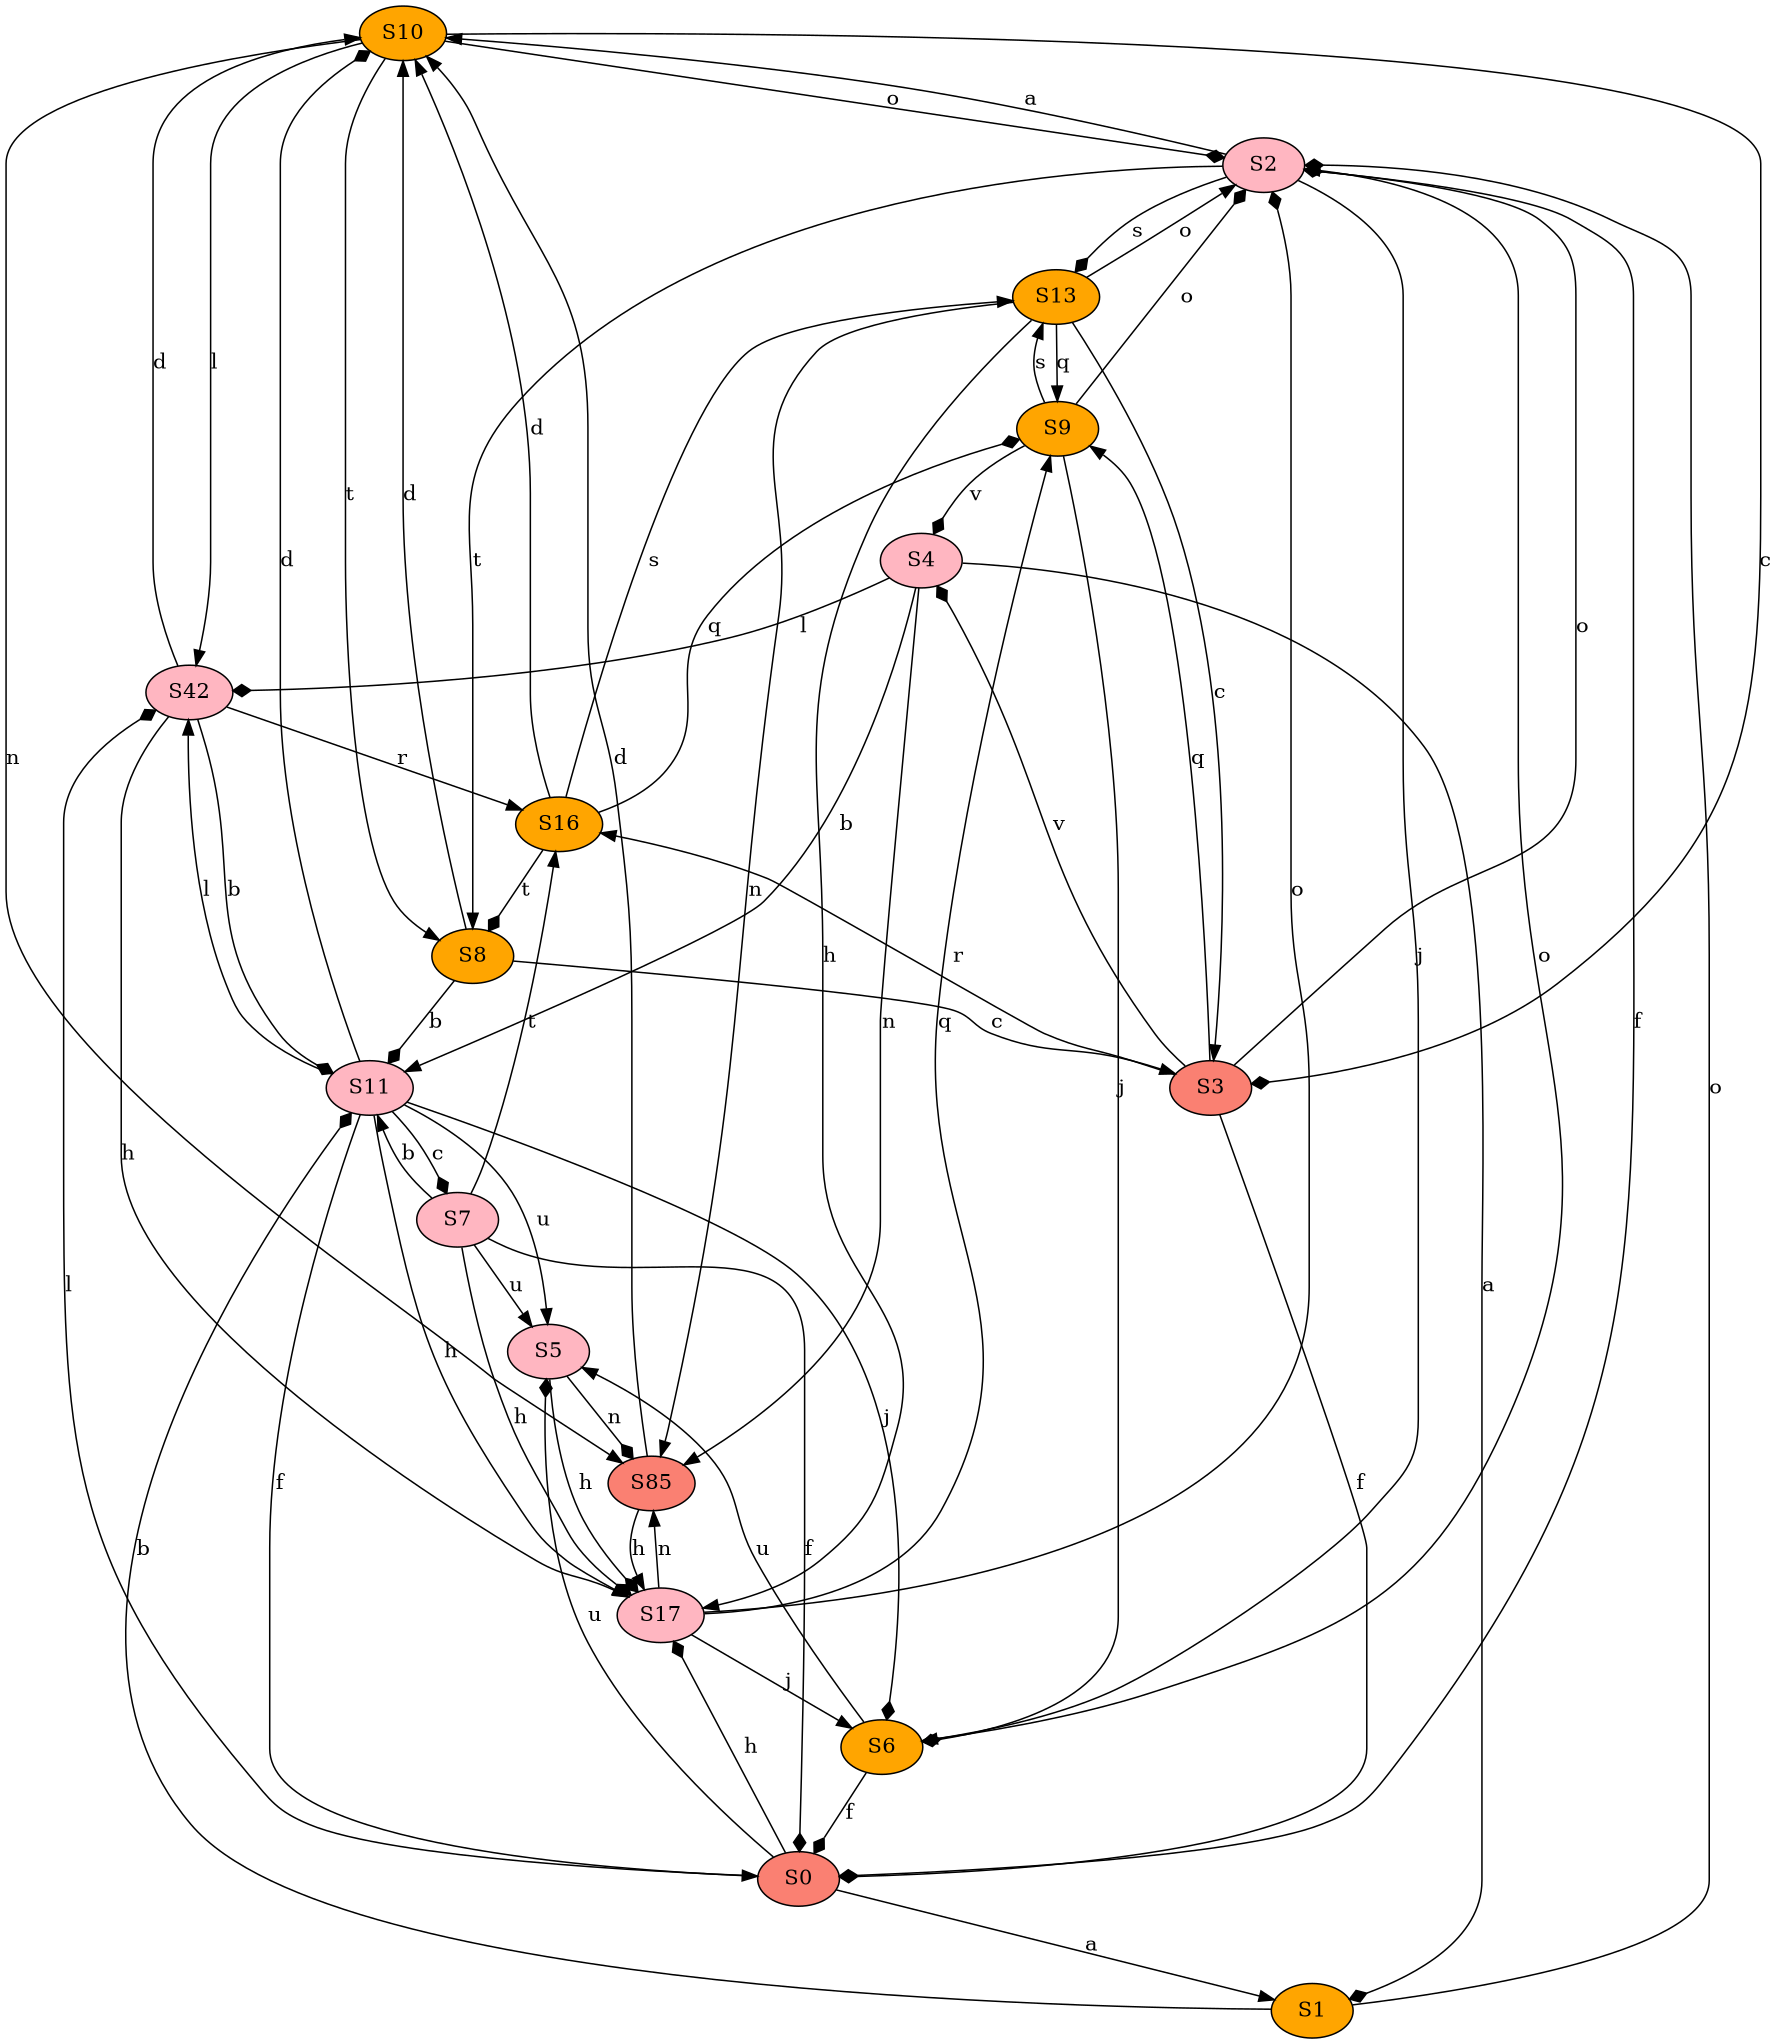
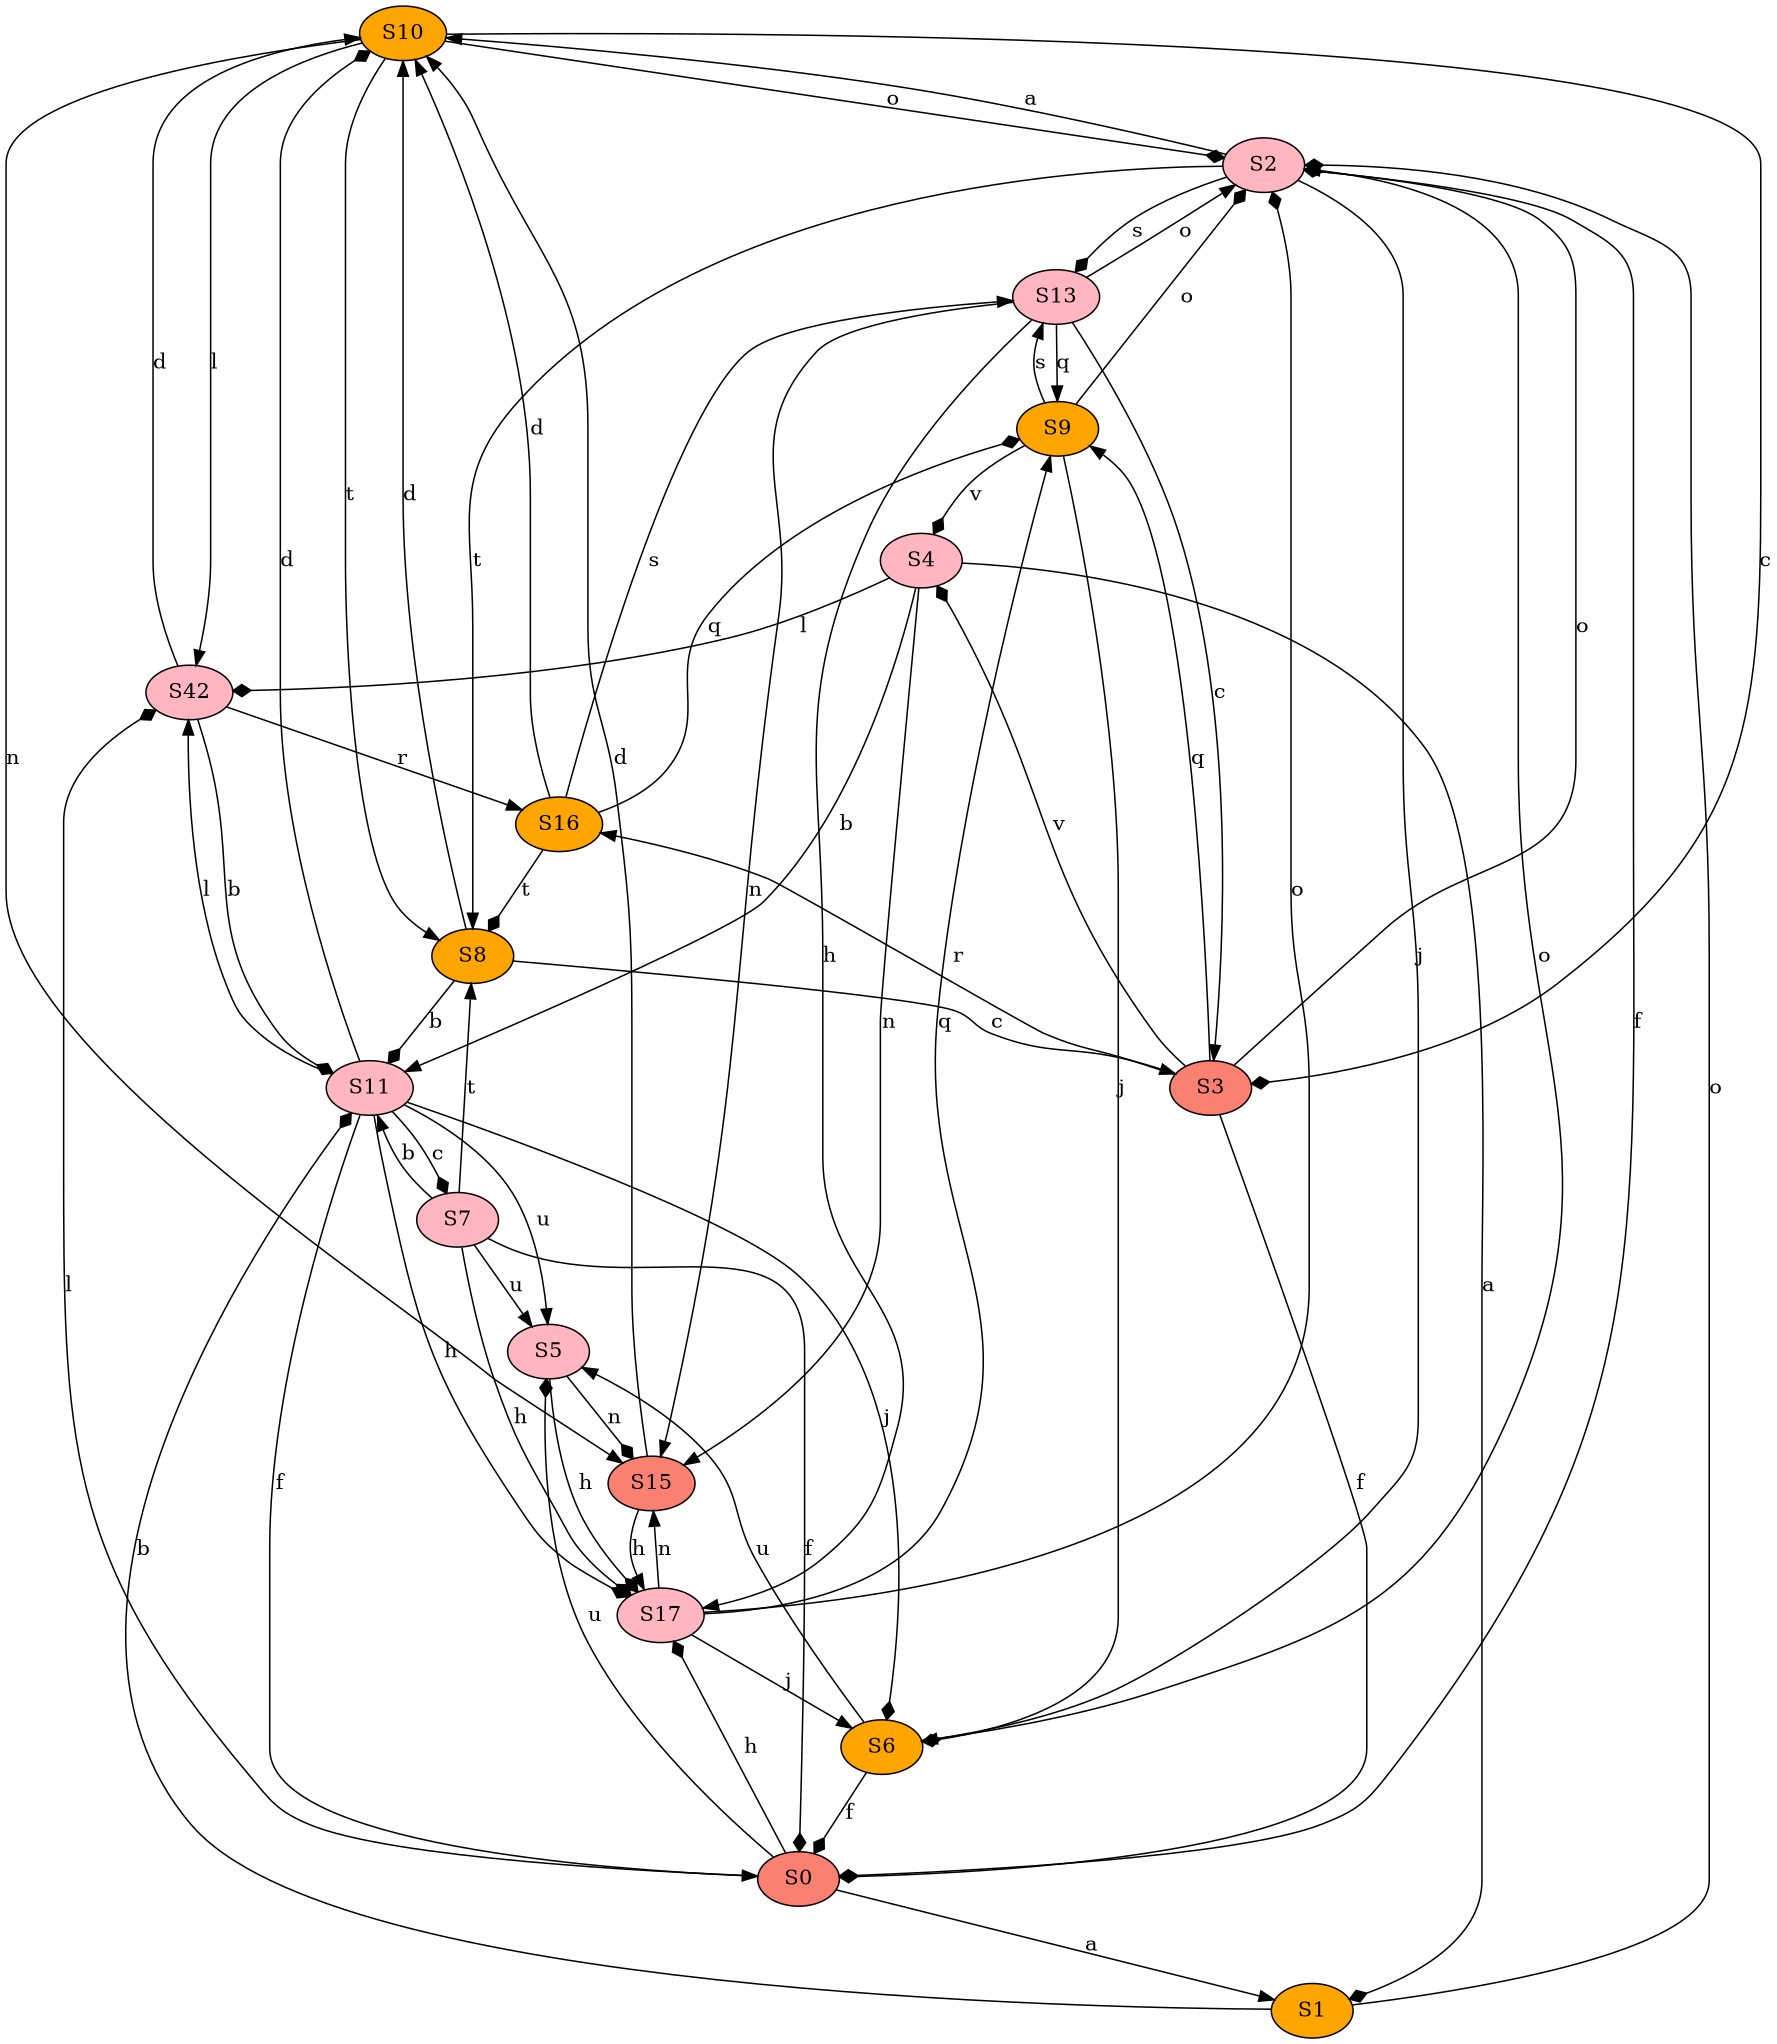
node "S13": fillcolor orange -> lightpink
edge "S7" -> "S16": now "S7" -> "S8"
edge "S42" -> "S17": removed, label "h"
edge "S11" -> "S17": arrowhead normal -> diamond
node "S85": label "S85" -> "S15"
